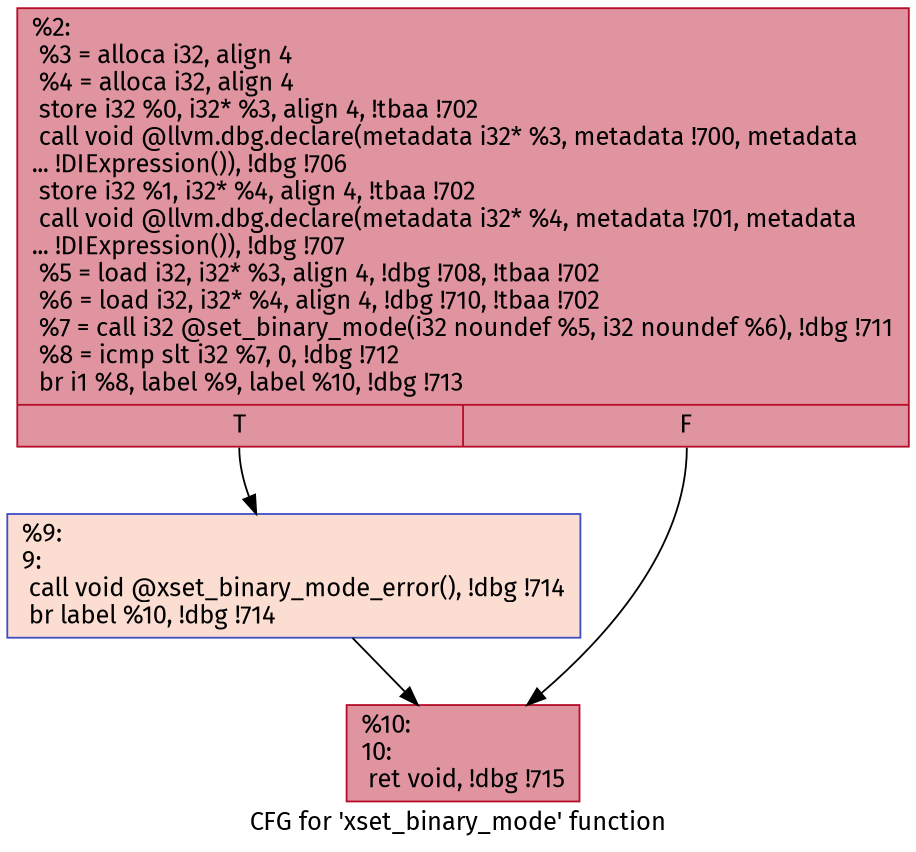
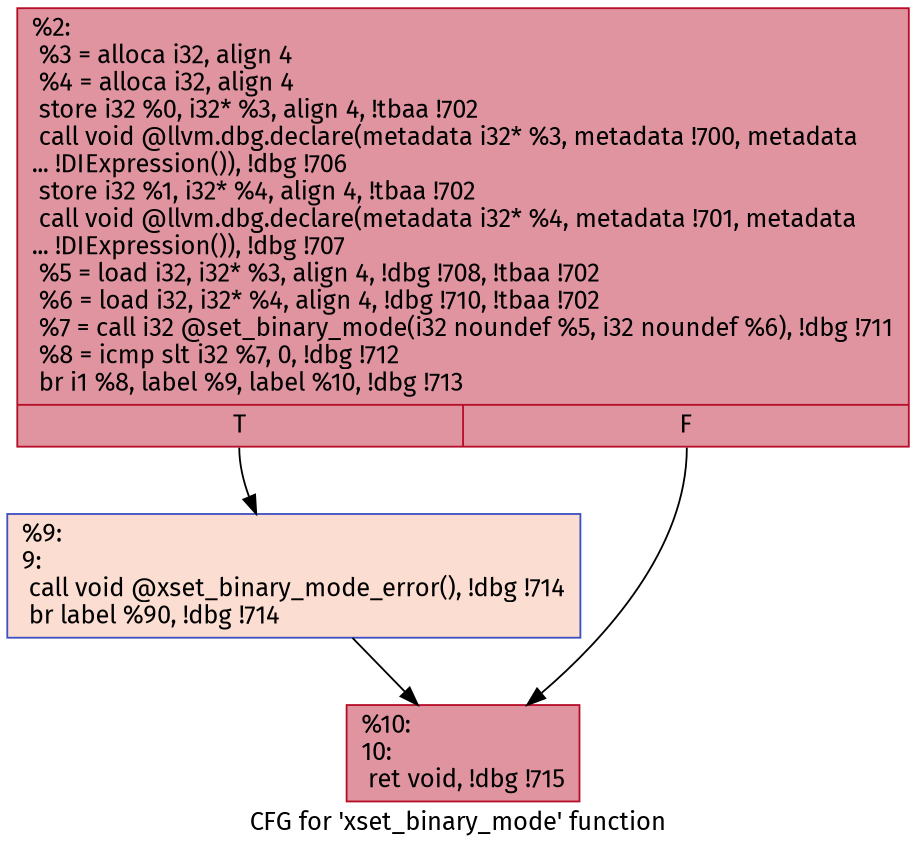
node "%9:": text "br label %10, !dbg !714" -> "br label %90, !dbg !714"
